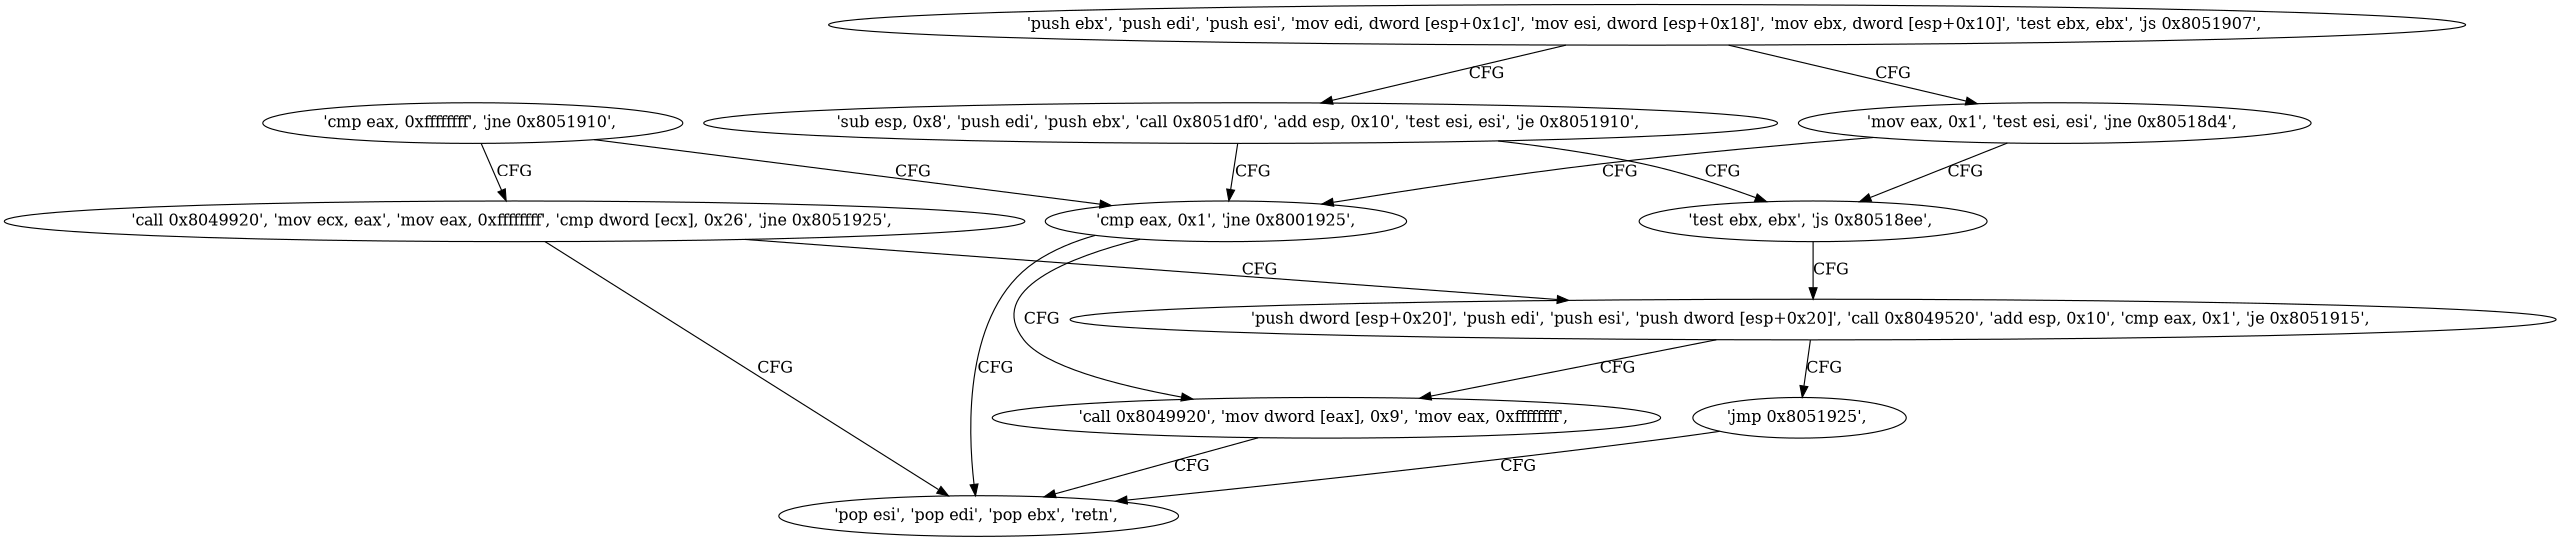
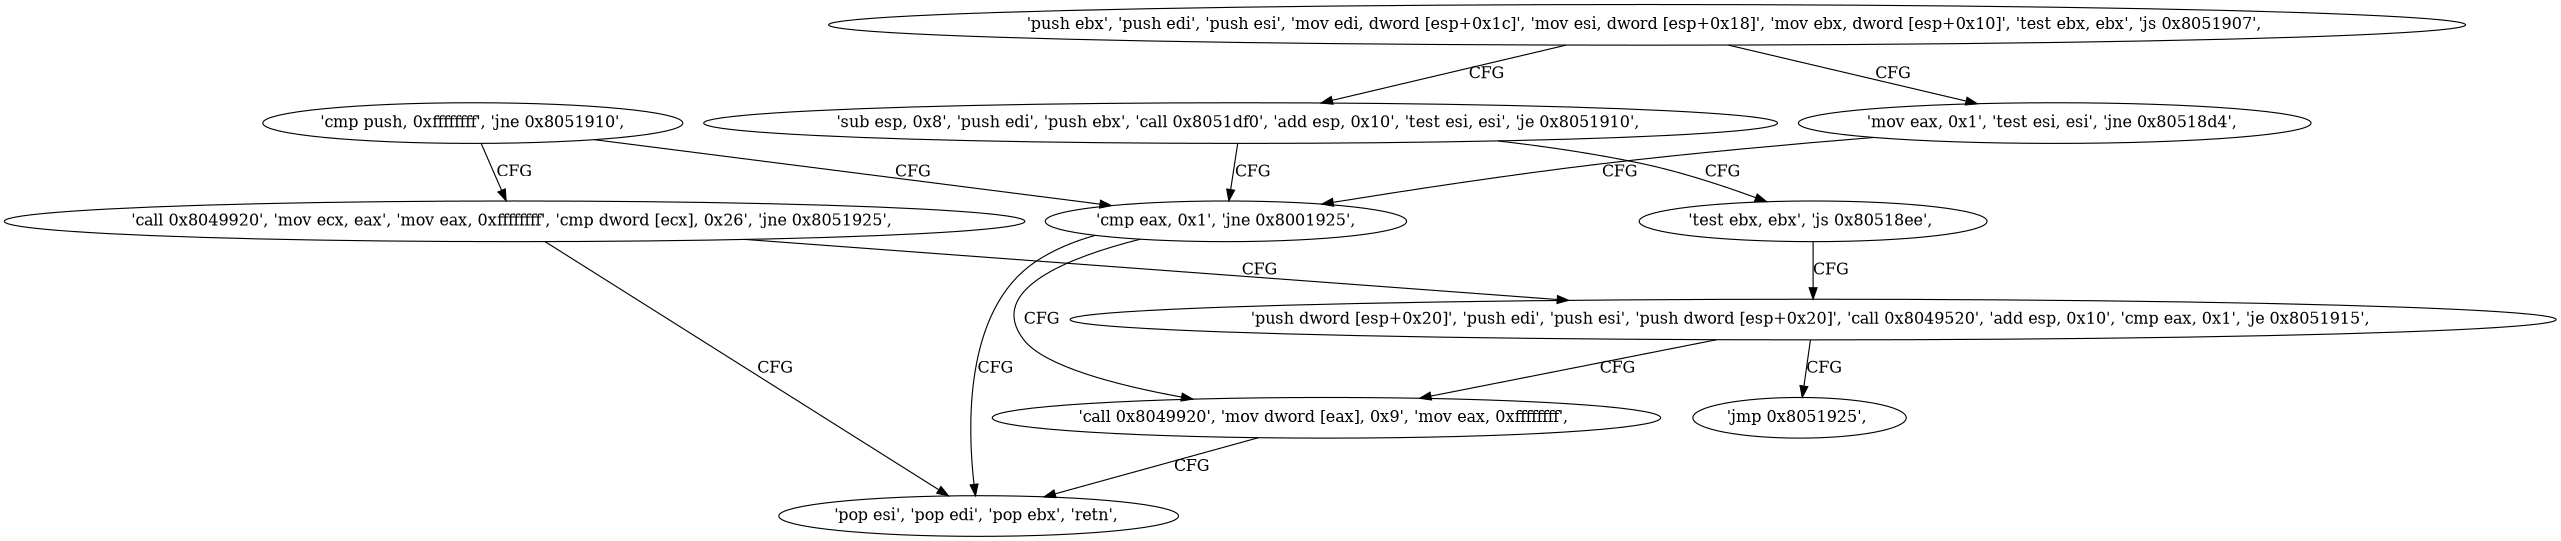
node "'cmp eax, 0xffffffff', 'jne 0x8051910',": label "'cmp eax, 0xffffffff', 'jne 0x8051910'," -> "'cmp push, 0xffffffff', 'jne 0x8051910',"
edge "'mov eax, 0x1', 'test esi, esi', 'jne 0x80518d4'," -> "'test ebx, ebx', 'js 0x80518ee',": removed, label "CFG"
edge "'jmp 0x8051925'," -> "'pop esi', 'pop edi', 'pop ebx', 'retn',": removed, label "CFG"
